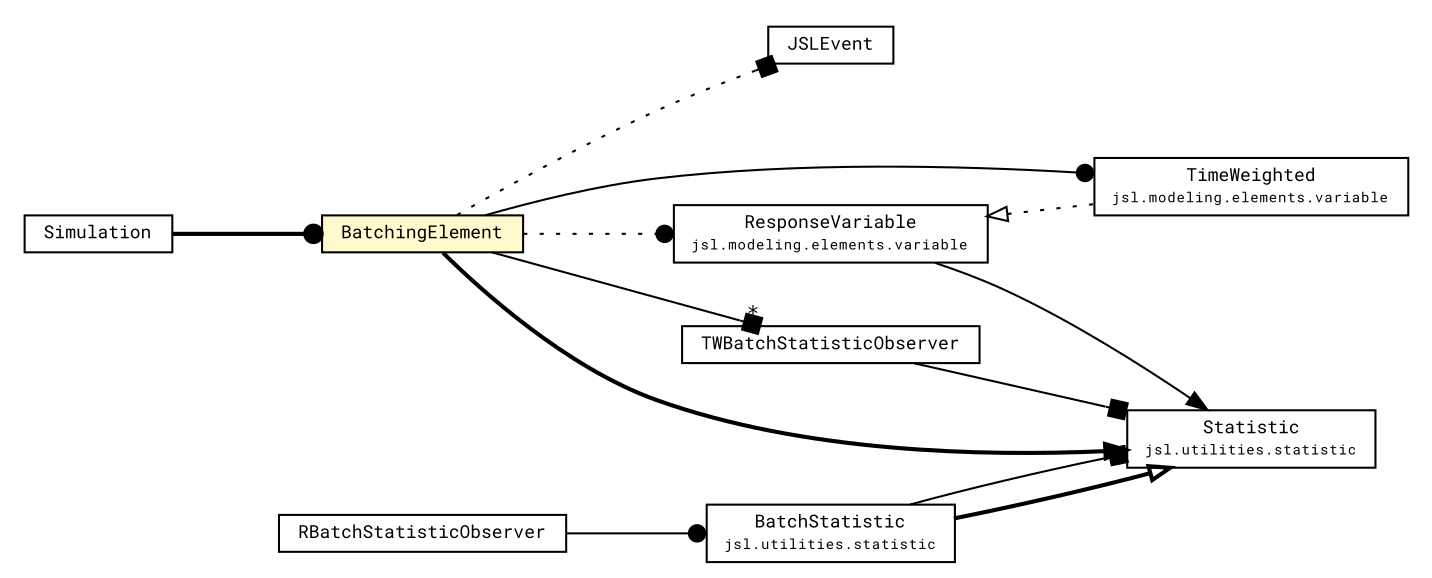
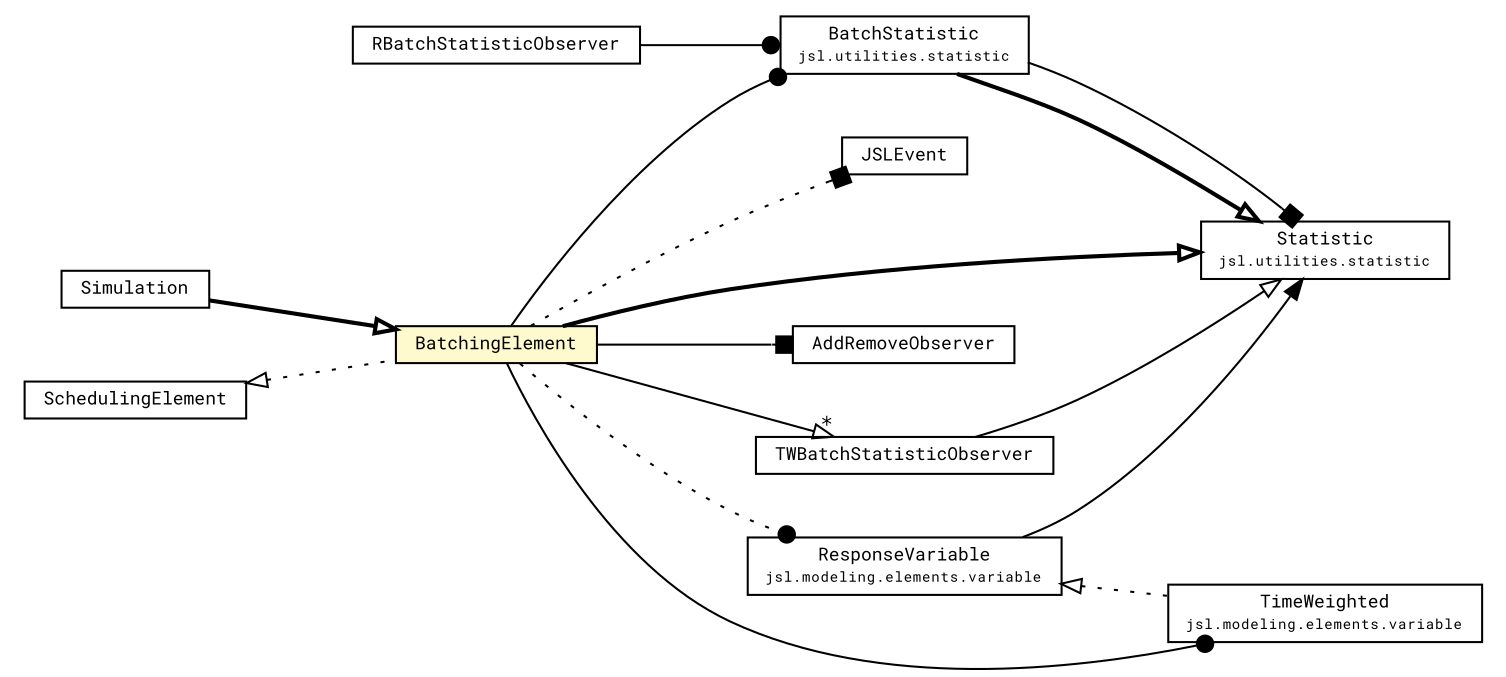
edge "BatchingElement" -> "BatchStatistic": added
edge "Simulation" -> "BatchingElement": arrowhead dot -> onormal
edge "BatchingElement" -> "TWBatchStatisticObserver": arrowhead box -> onormal
node "AddRemoveObserver": added
edge "TWBatchStatisticObserver" -> "Statistic": arrowhead box -> onormal
node "SchedulingElement": added
edge "BatchingElement" -> "Statistic": arrowhead normal -> onormal
